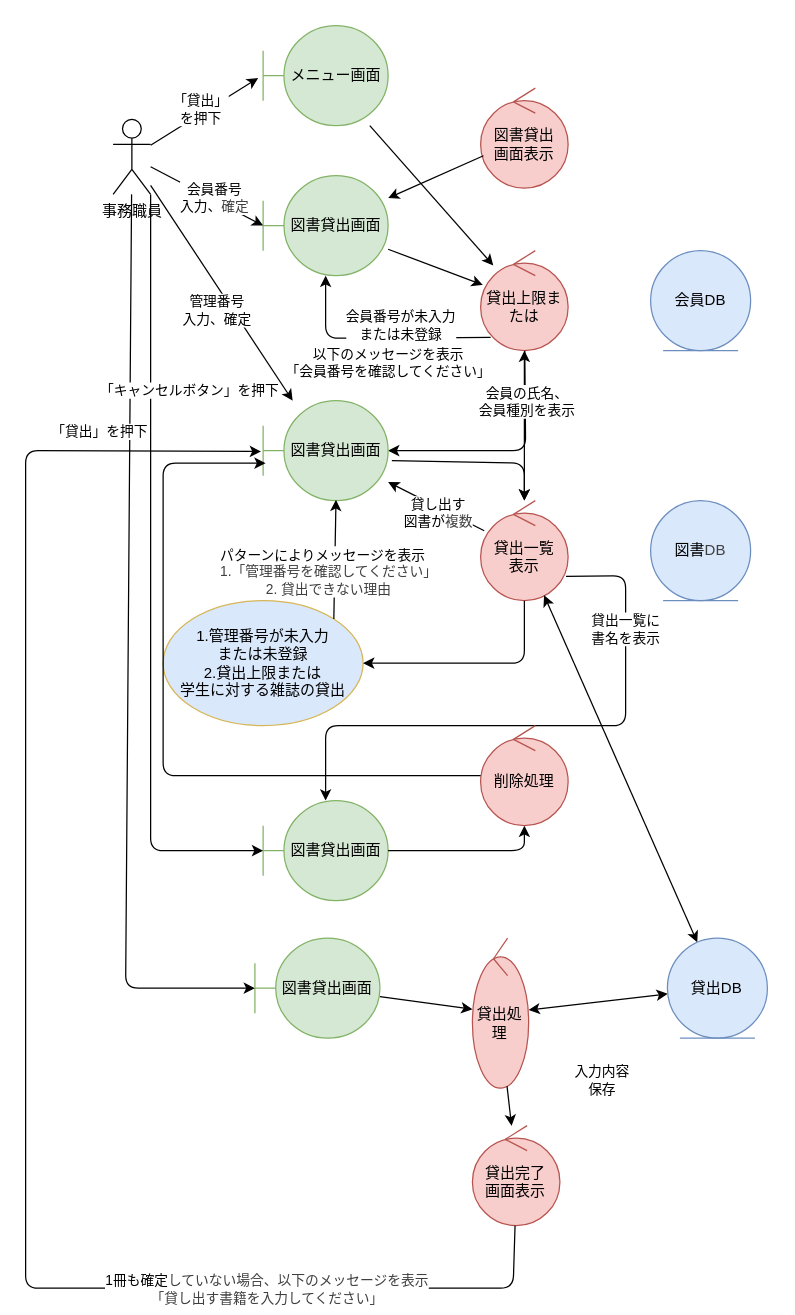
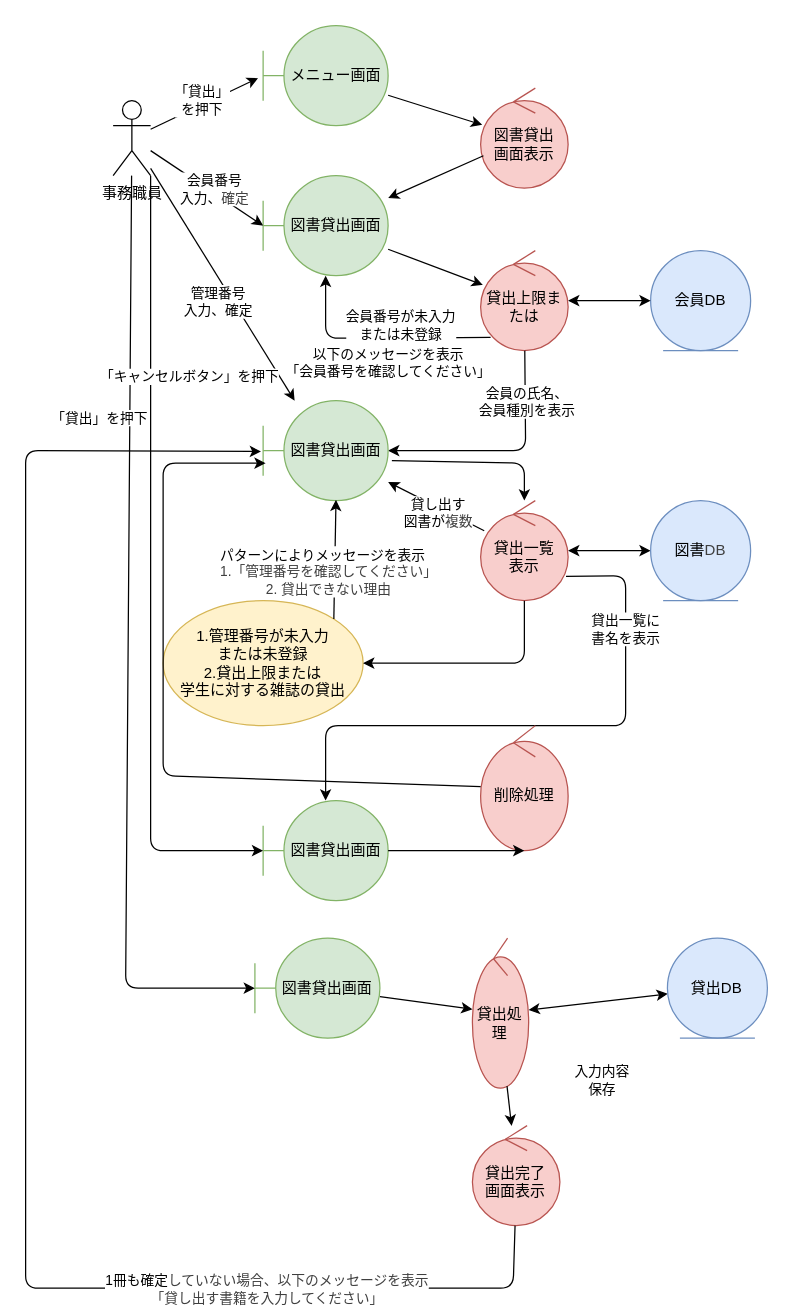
node "事務職員": moved (132, 157) -> (132, 138)
edge "メニュー画面" -> "貸出上限または": now "メニュー画面" -> "図書貸出 画面表示"
edge "貸出上限または" -- "貸出一覧 表示": now "貸出上限または" -- "会員DB"
node "1.管理番号が未入力 または未登録 2.貸出上限または 学生に対する雑誌の貸出": fillcolor #dae8fc -> #fff2cc
edge "貸出一覧 表示" -- "貸出DB": now "貸出一覧 表示" -- "図書DB"
node "削除処理": size 88x100 -> 88x125
